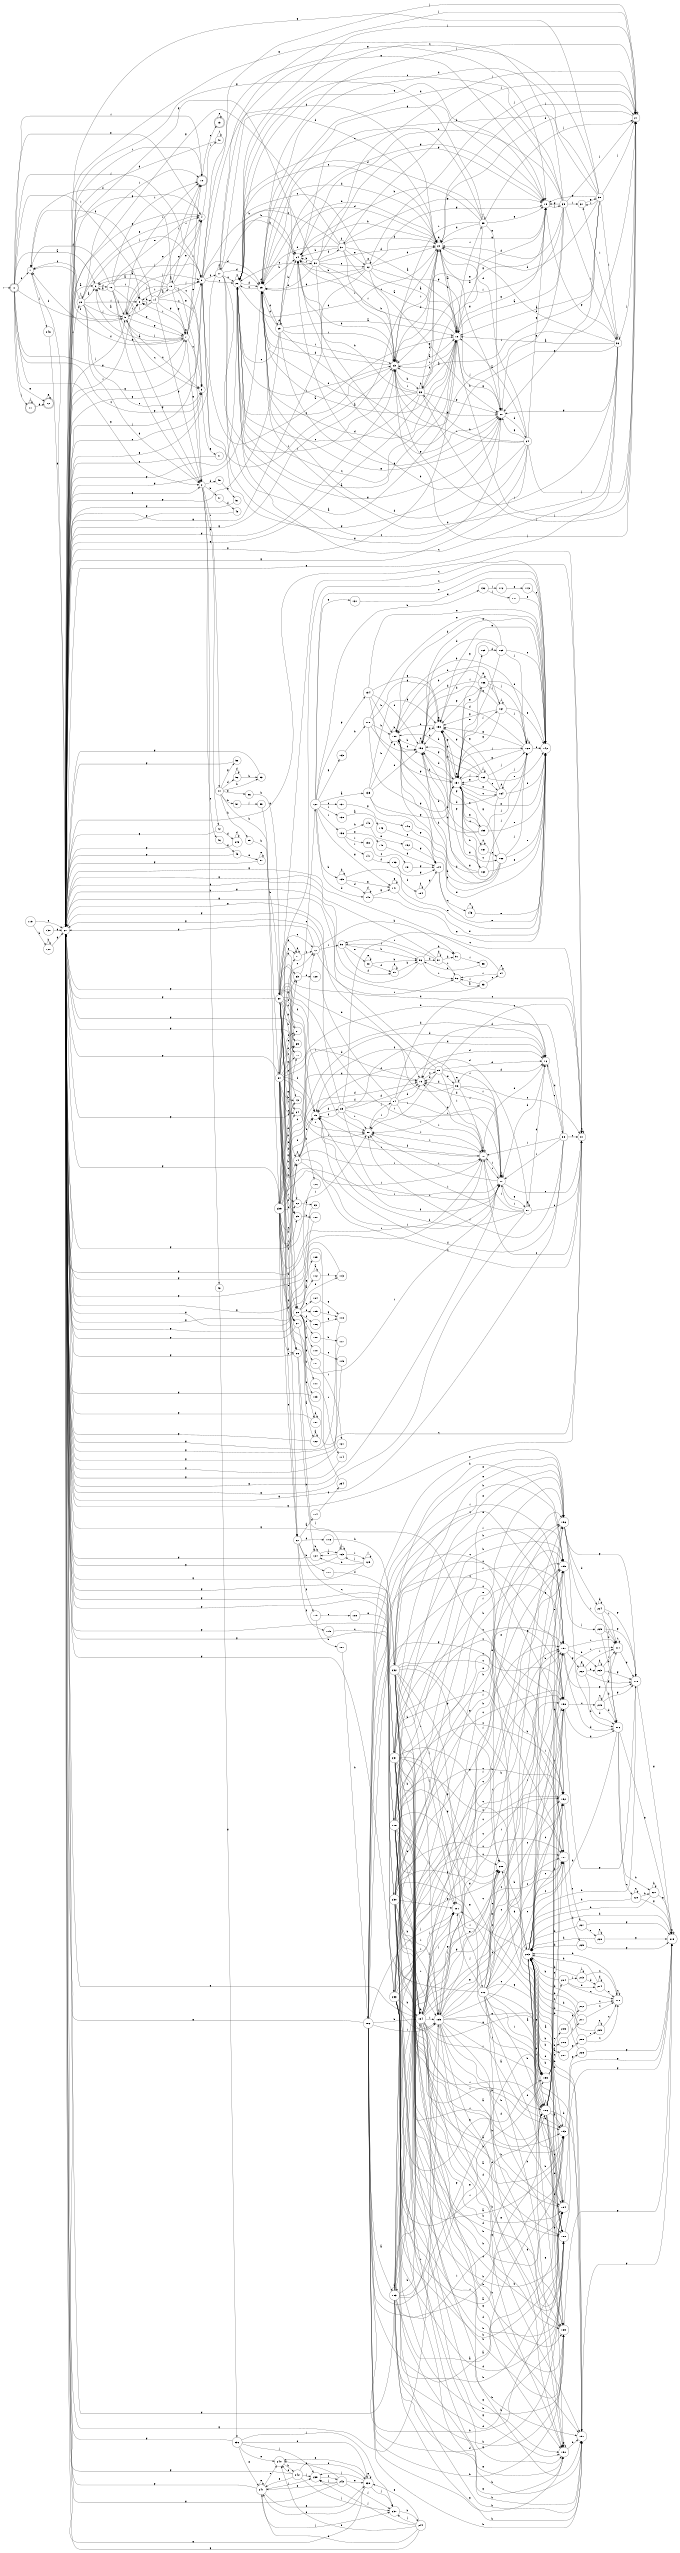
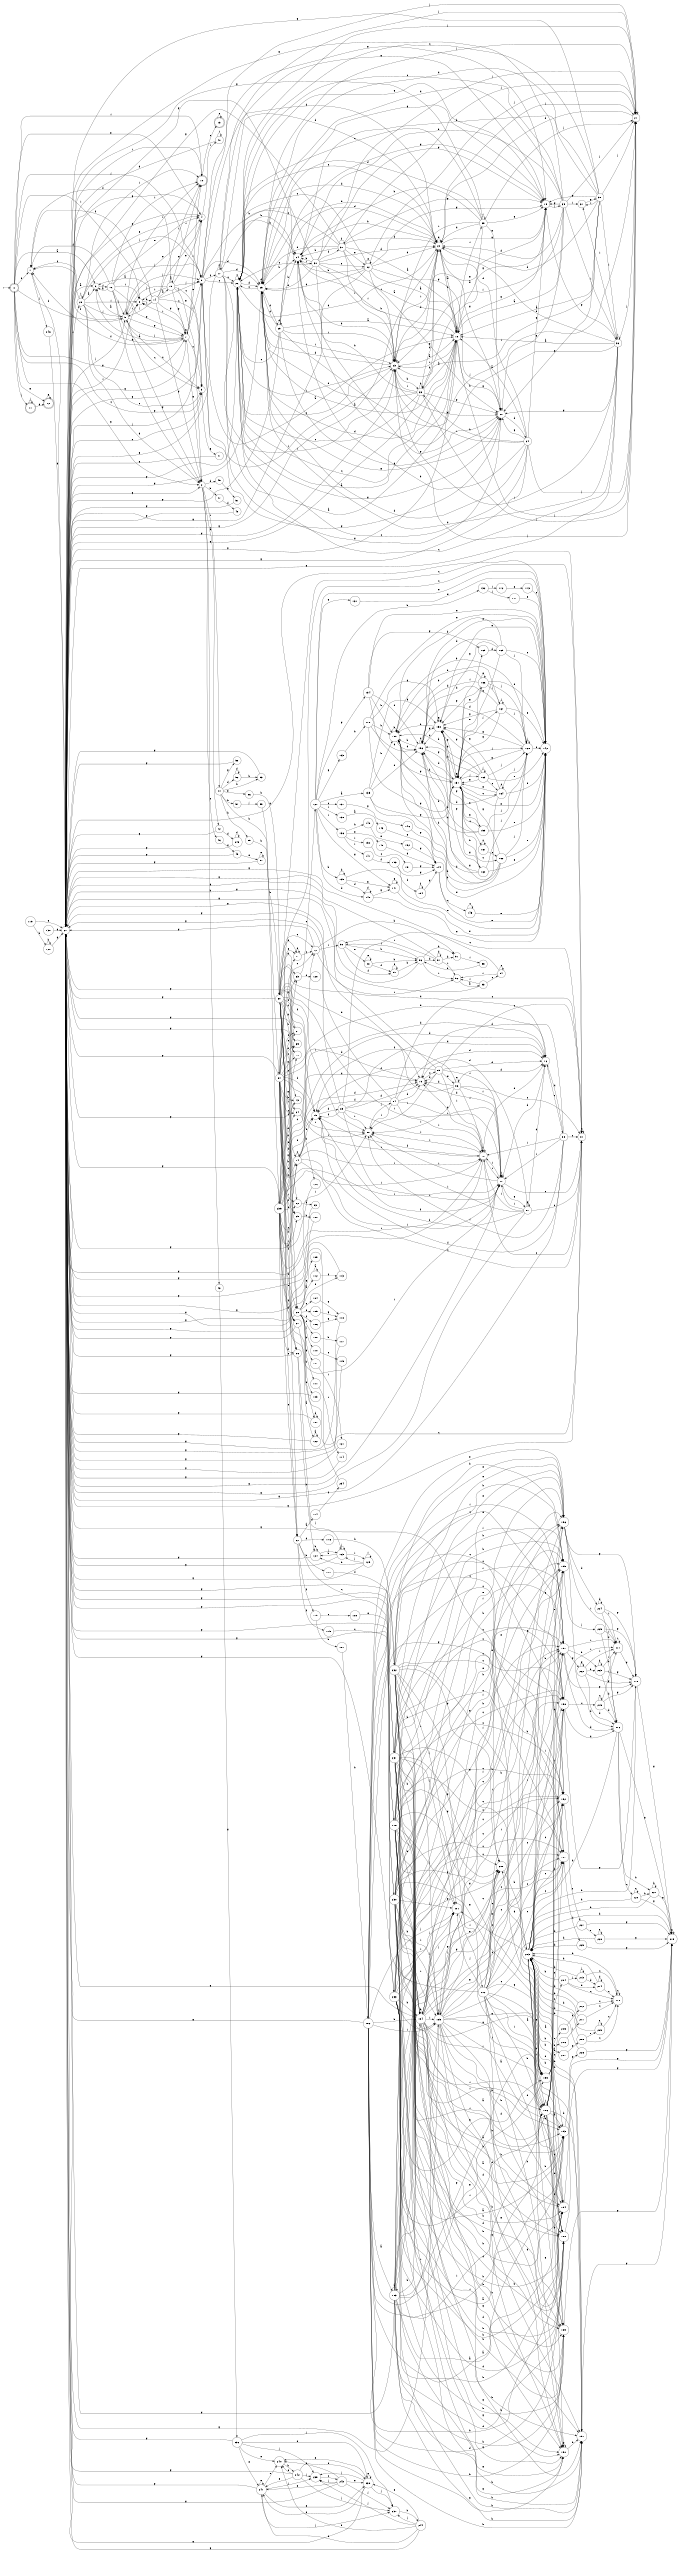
edge "15" -> "6": removed, label "a"
edge "134" -> "158": now "134" -> "165"
